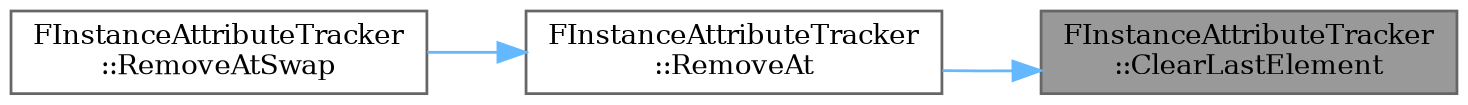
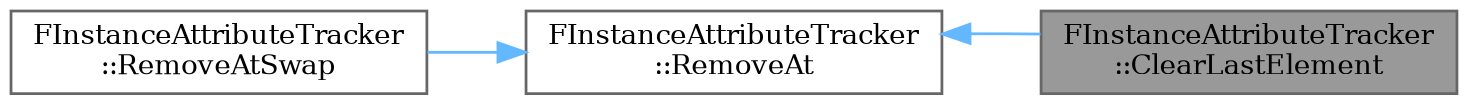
edge "FInstanceAttributeTracker ::RemoveAt" -> "FInstanceAttributeTracker ::ClearLastElement": reversed
